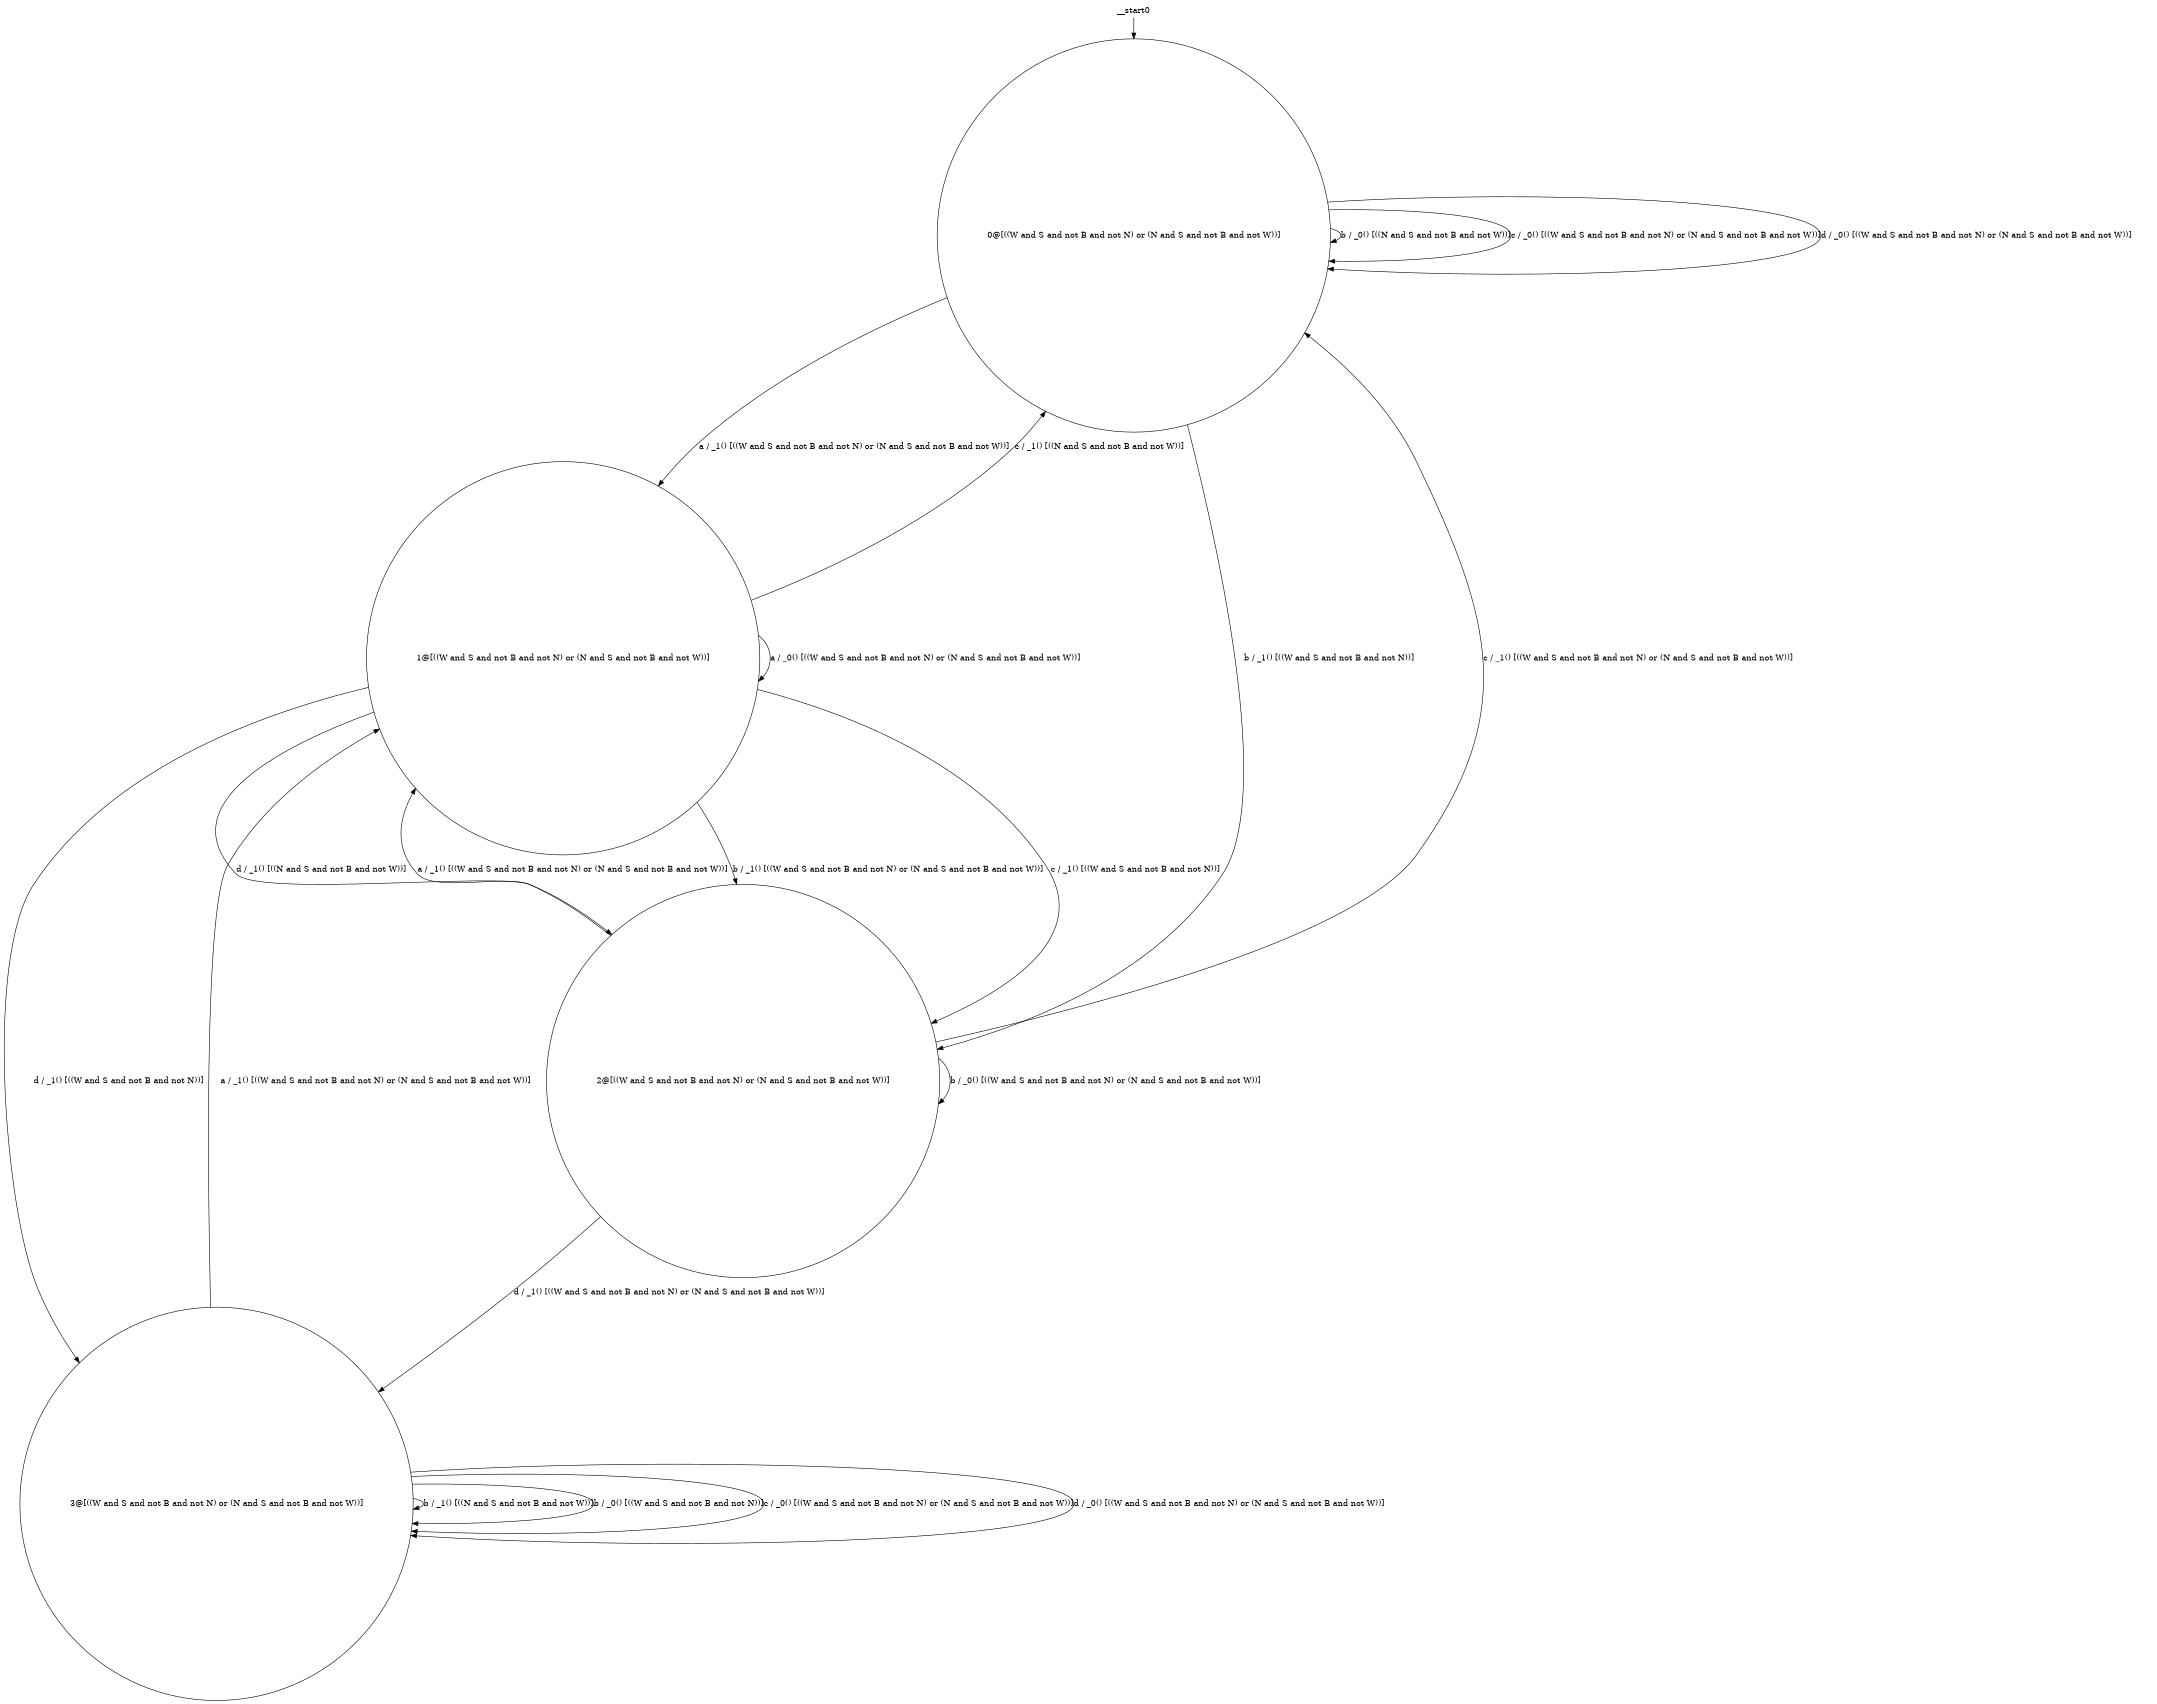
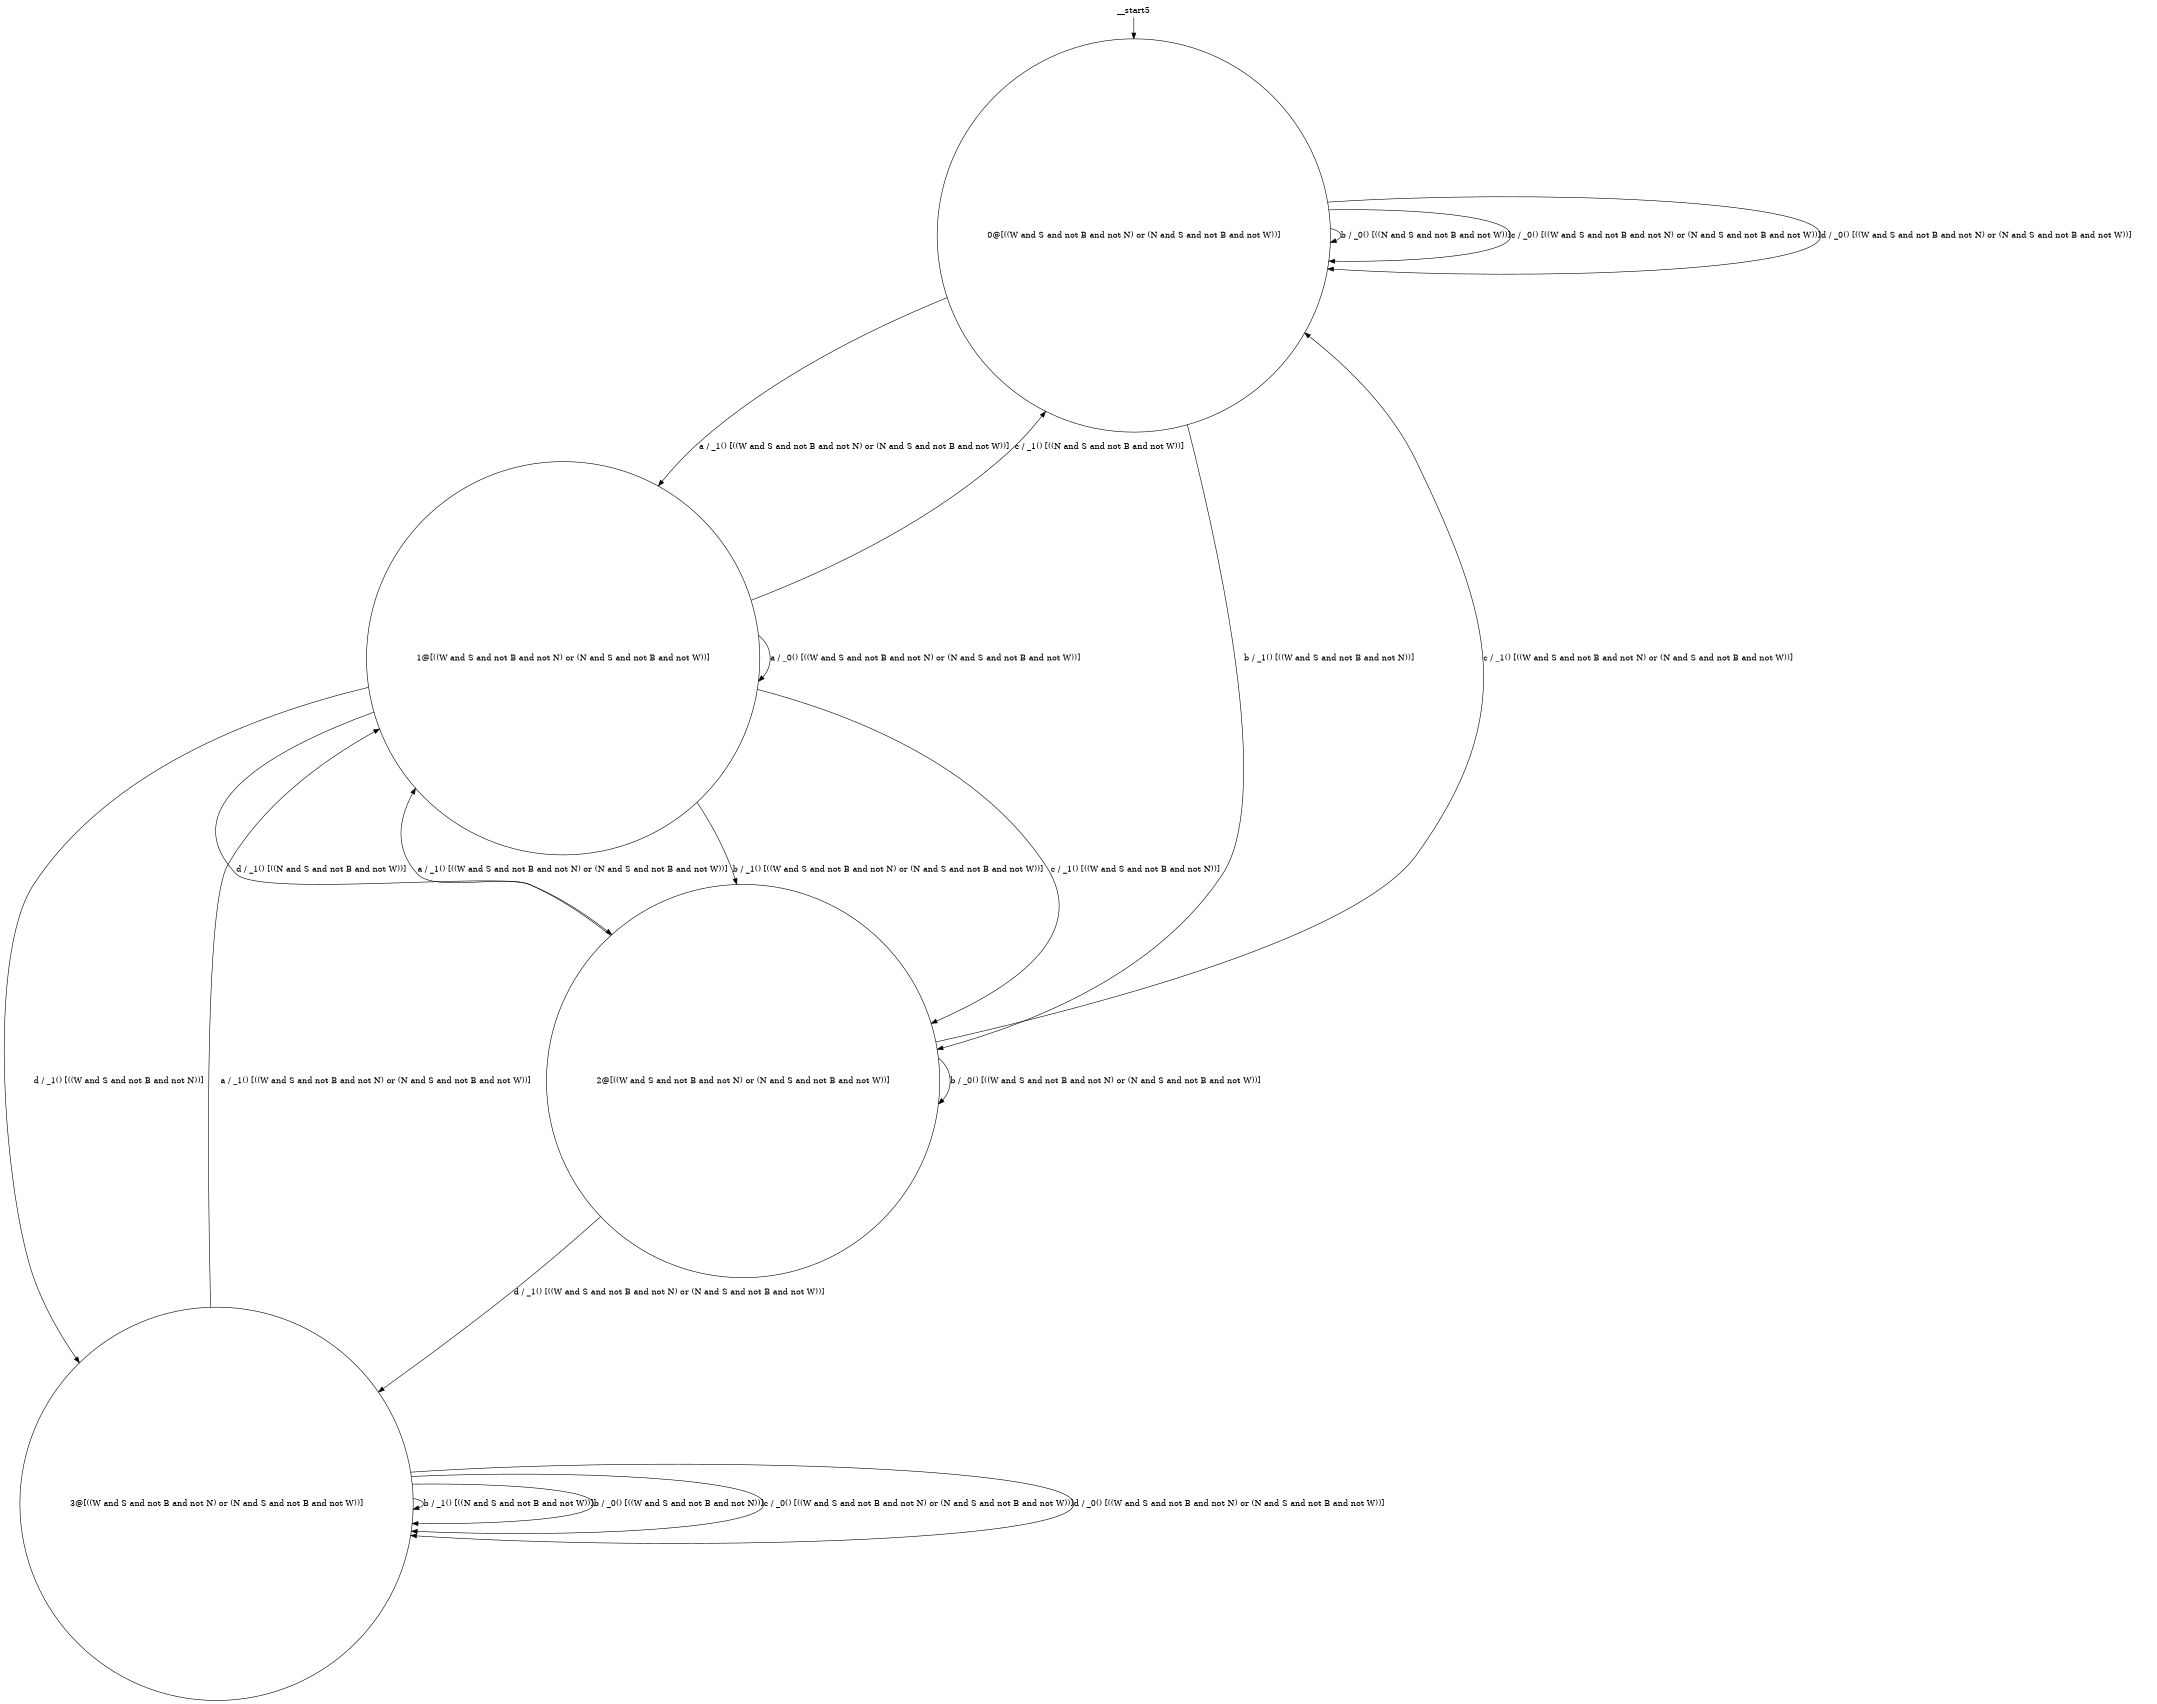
node "__start0": label "__start0" -> "__start5"
